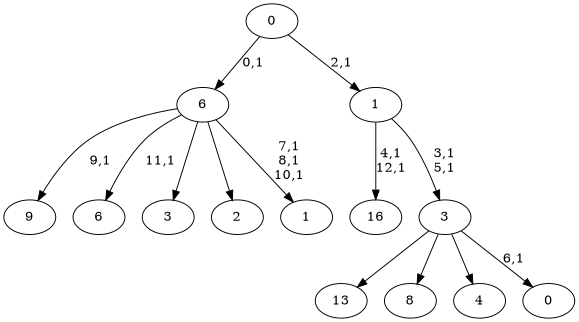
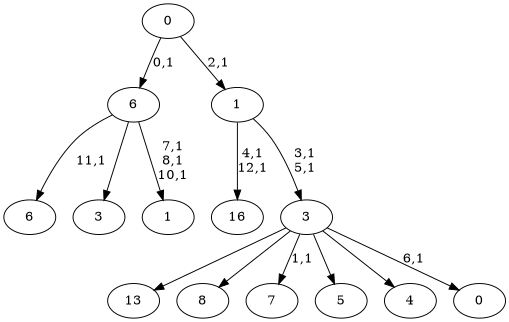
node "9": removed
node "2": removed
node "7": added
node "5": added
